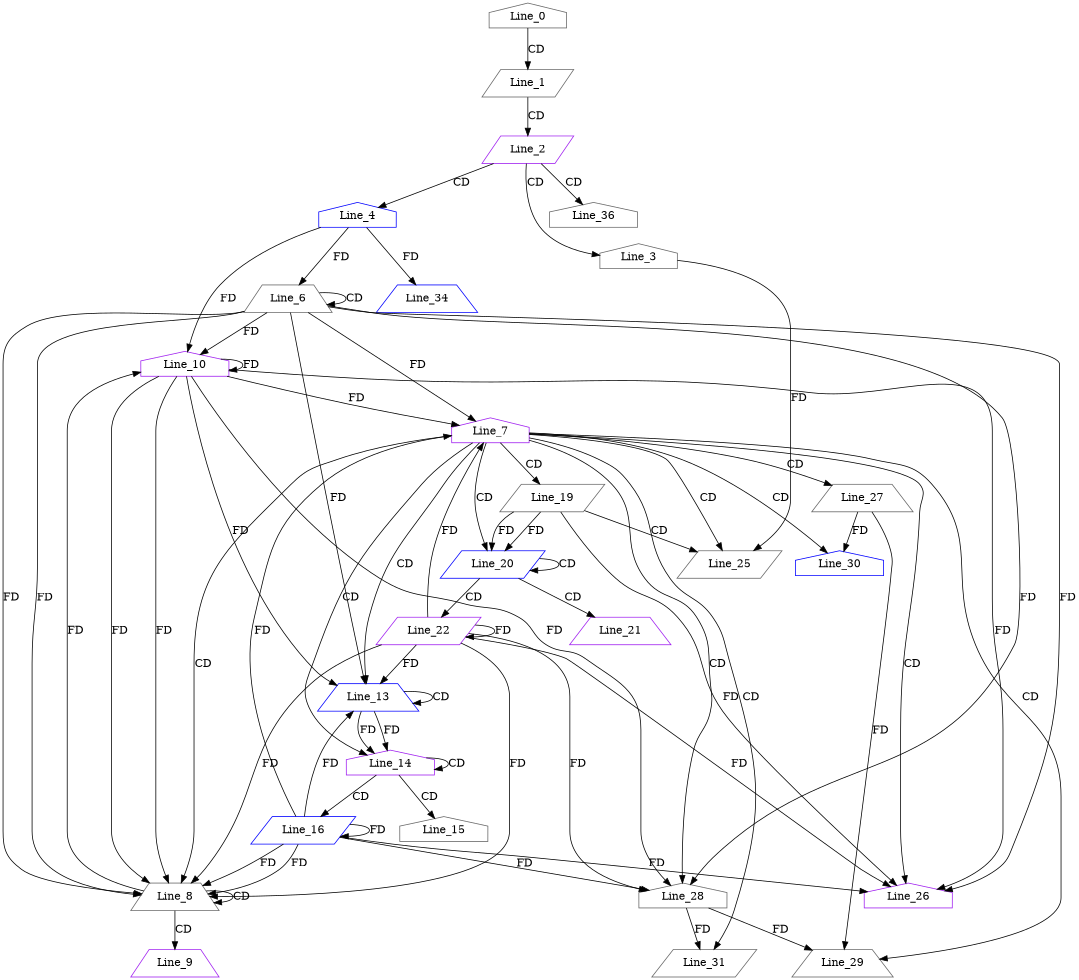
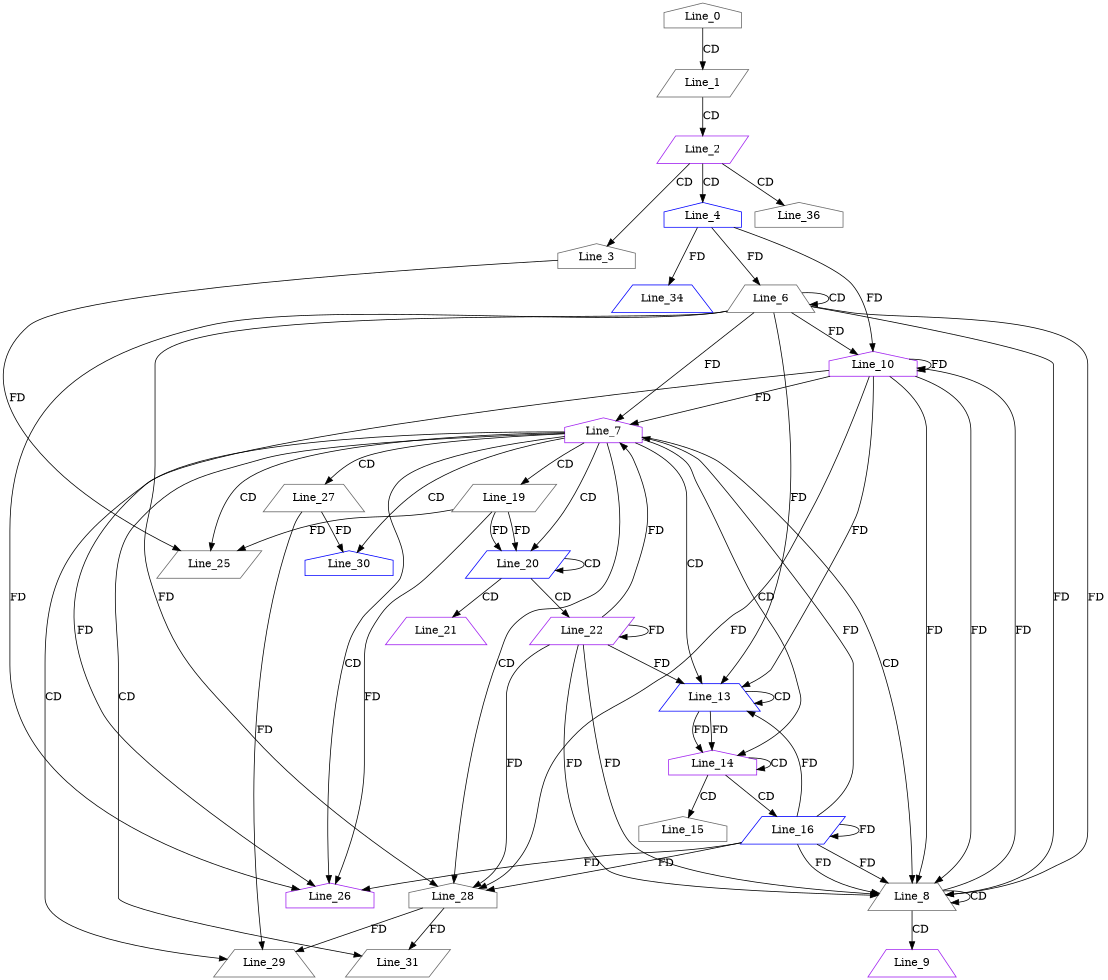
edge "Line_19" -> "Line_25": label "CD" -> "FD"
edge "Line_22" -> "Line_26": removed, label "FD"
